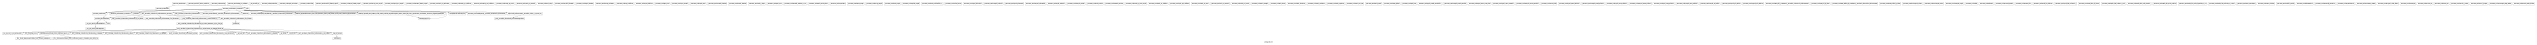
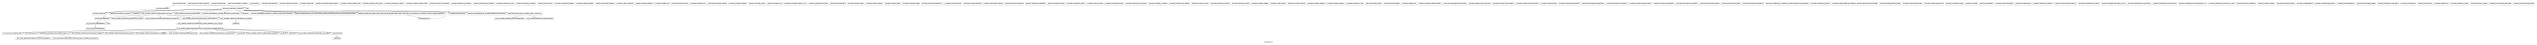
node "_ZNSt7__cxx1112basic_stringIcSt11char_traitsIcESaIcEEC1EOS4_": added
